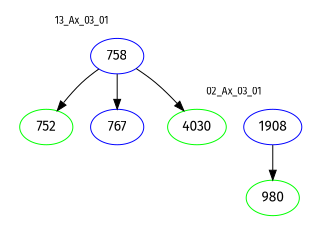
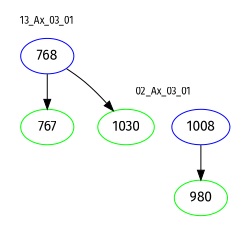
node "758": label "758" -> "768"
node "752": removed
node "767": color blue -> green
node "4030": label "4030" -> "1030"
node "1908": label "1908" -> "1008"
